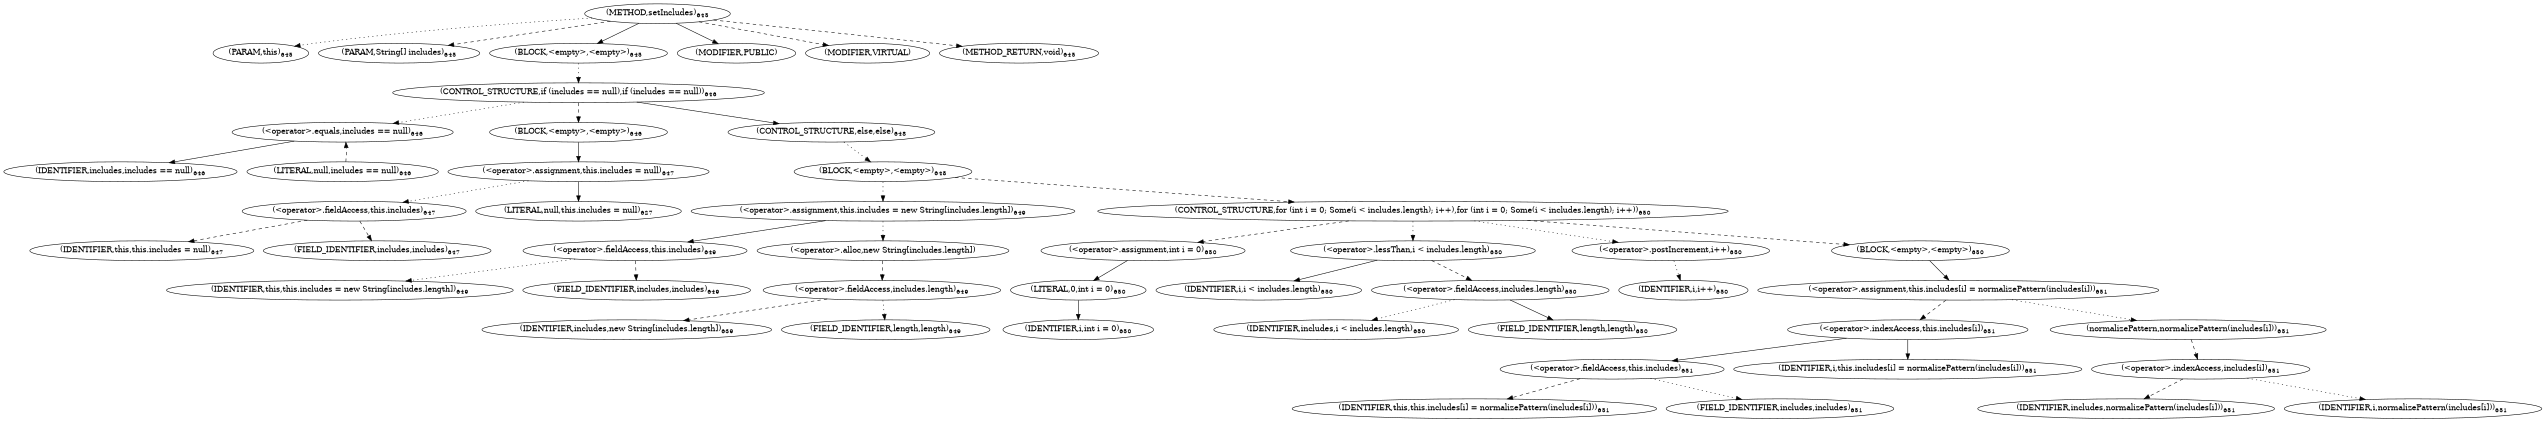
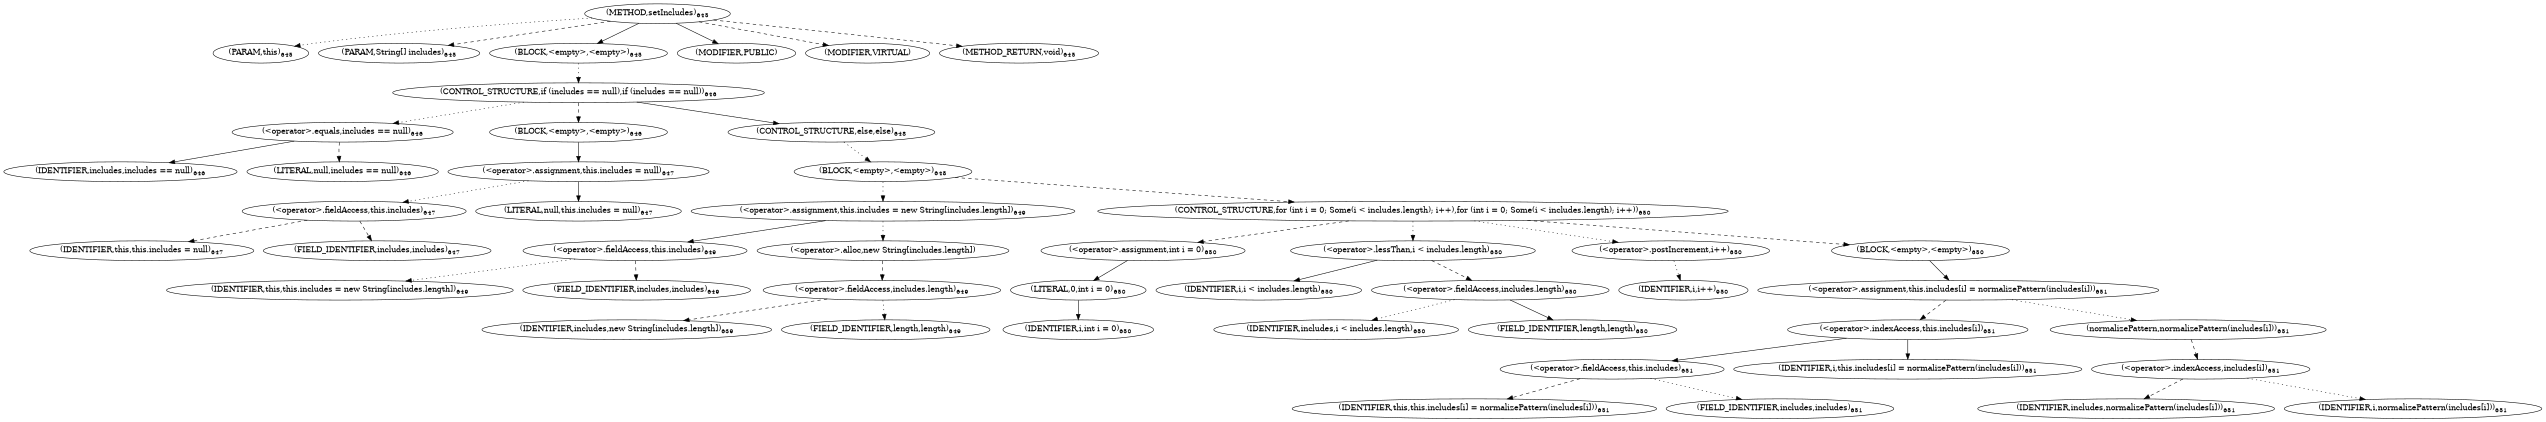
edge "(LITERAL,null,includes == null)" -> "(<operator>.equals,includes == null)": reversed
node "(LITERAL,null,this.includes = null)": text "627" -> "647"
node "(IDENTIFIER,i,i++)": text "650" -> "950"
